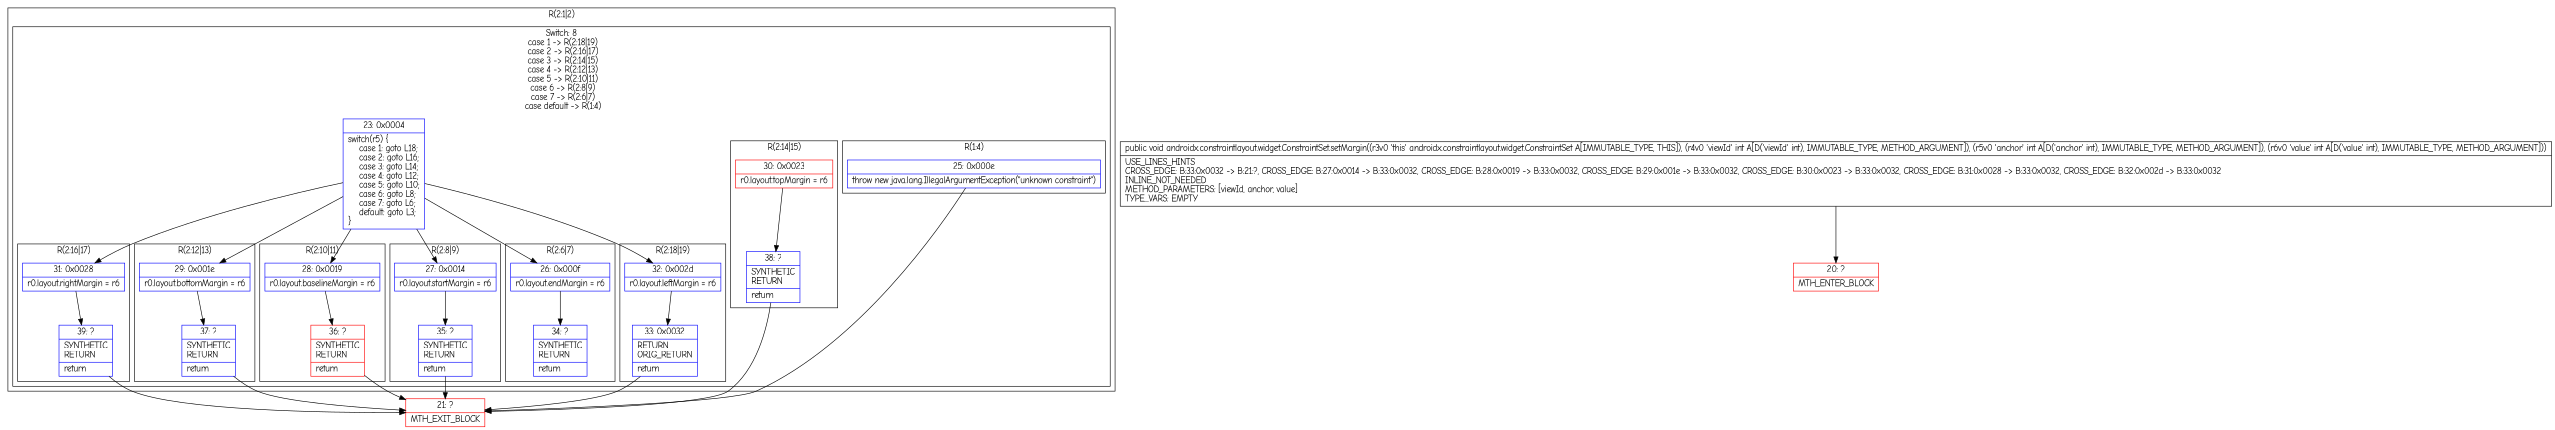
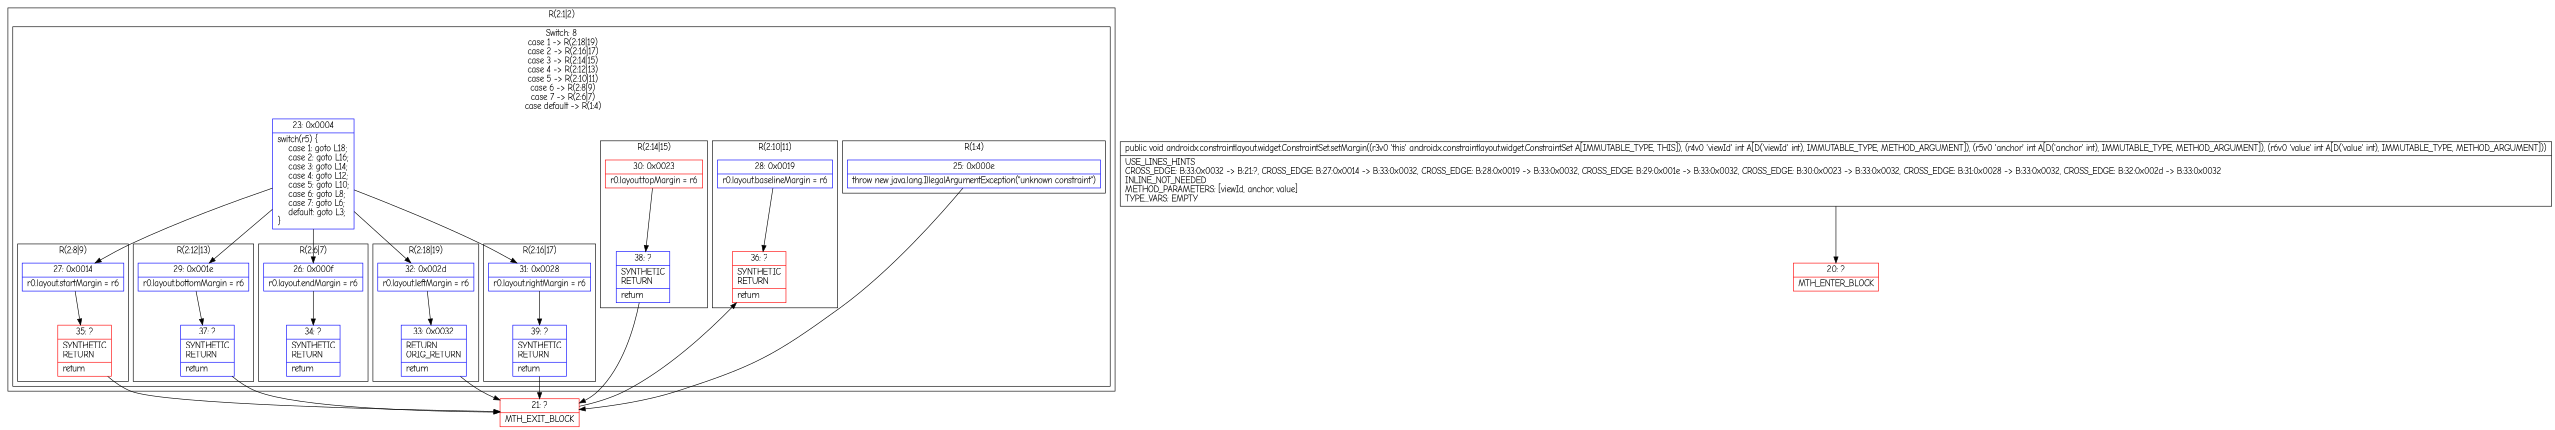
edge "23: 0x0004" -> "28: 0x0019": removed
node "35: ?": color blue -> red
edge "36: ?" -> "21: ?": reversed
